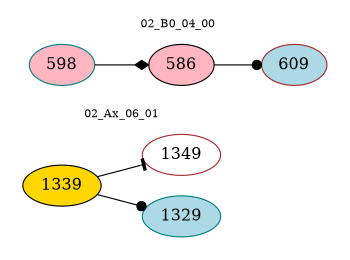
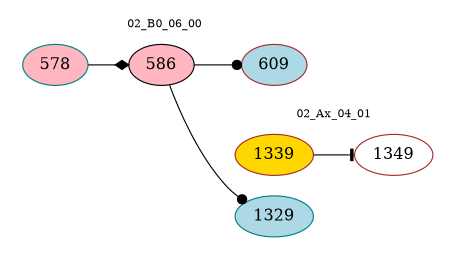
cluster "02_B0_04_00": label "02_B0_04_00" -> "02_B0_06_00"
node "598": label "598" -> "578"
cluster "02_Ax_06_01": label "02_Ax_06_01" -> "02_Ax_04_01"
node "1339": color black -> brown
edge "1339" -> "1329": now "586" -> "1329"
